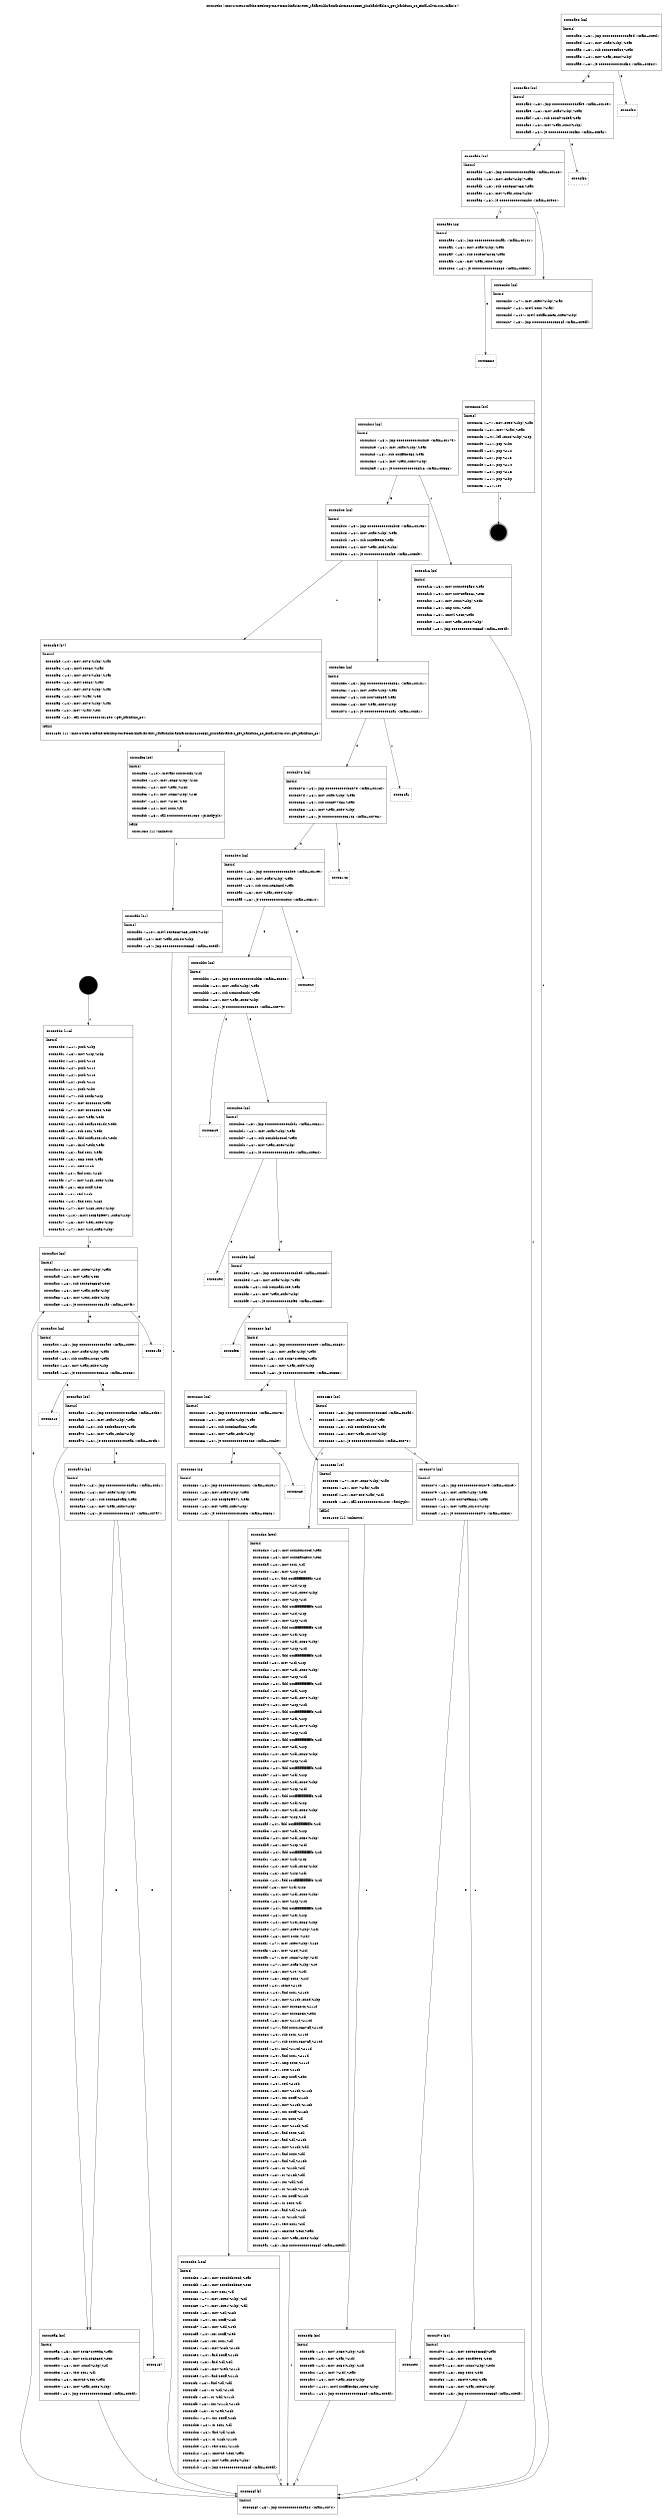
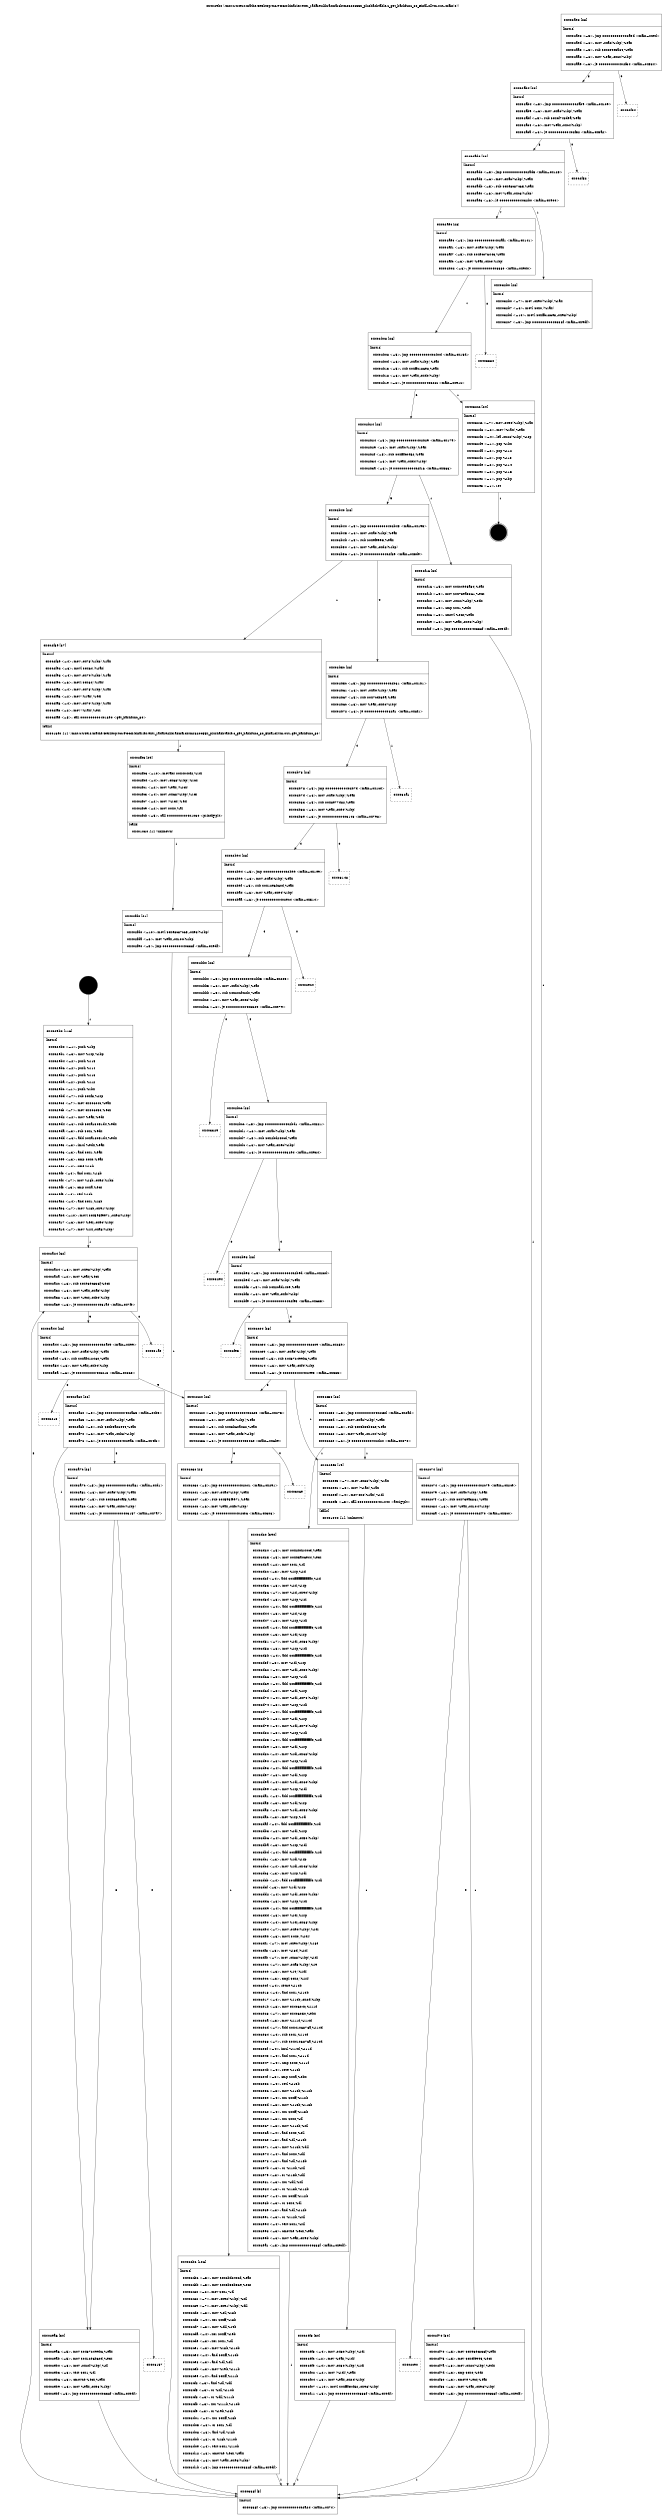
node "0x402b08 [28]": added
edge "0x402a44 [28]" -> "0x402a60 [28]": now "0x402a44 [28]" -> "0x402c20 [28]"
edge "0x402c58 [28]" -> "0x402c74 [28]": now "0x402c58 [28]" -> "0x402ee5 [19]"
